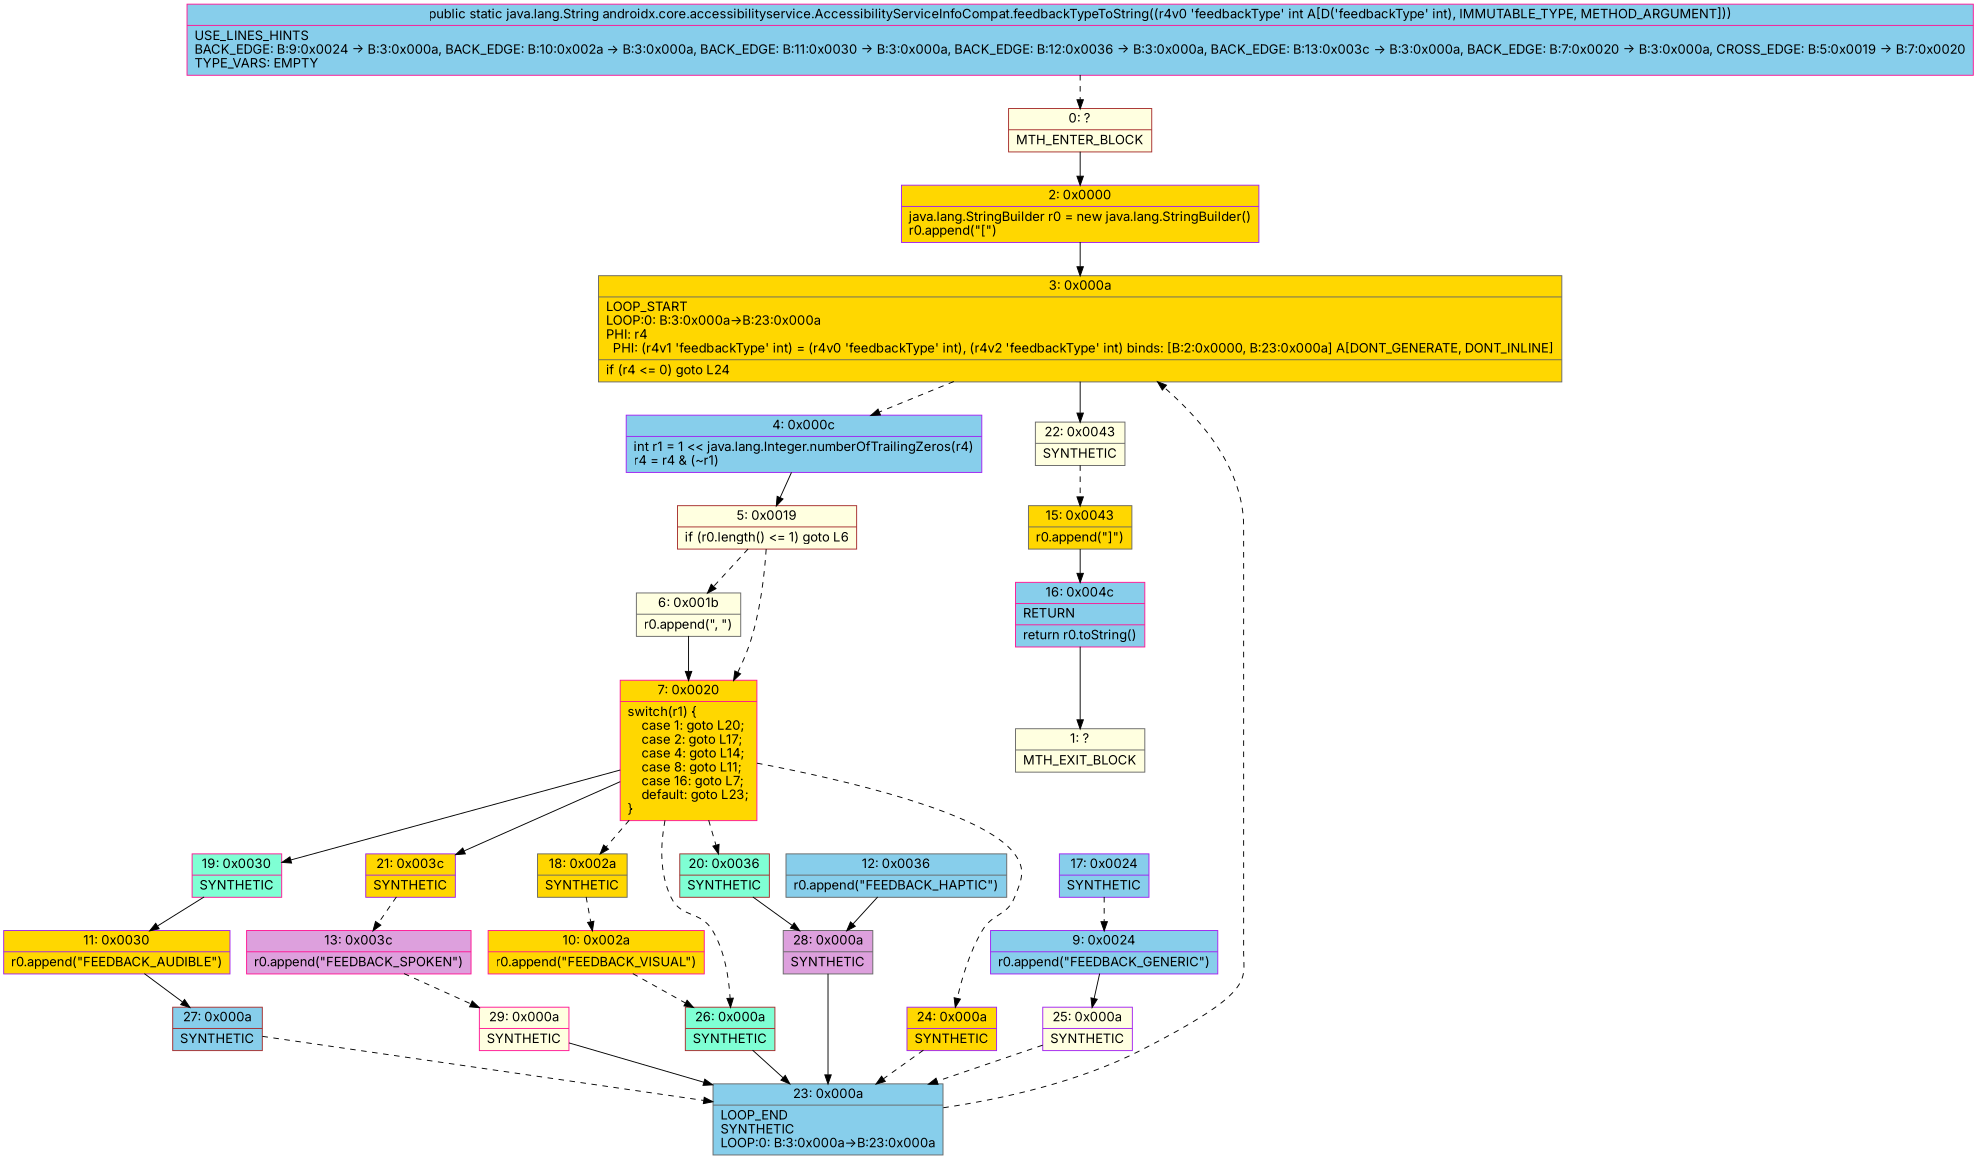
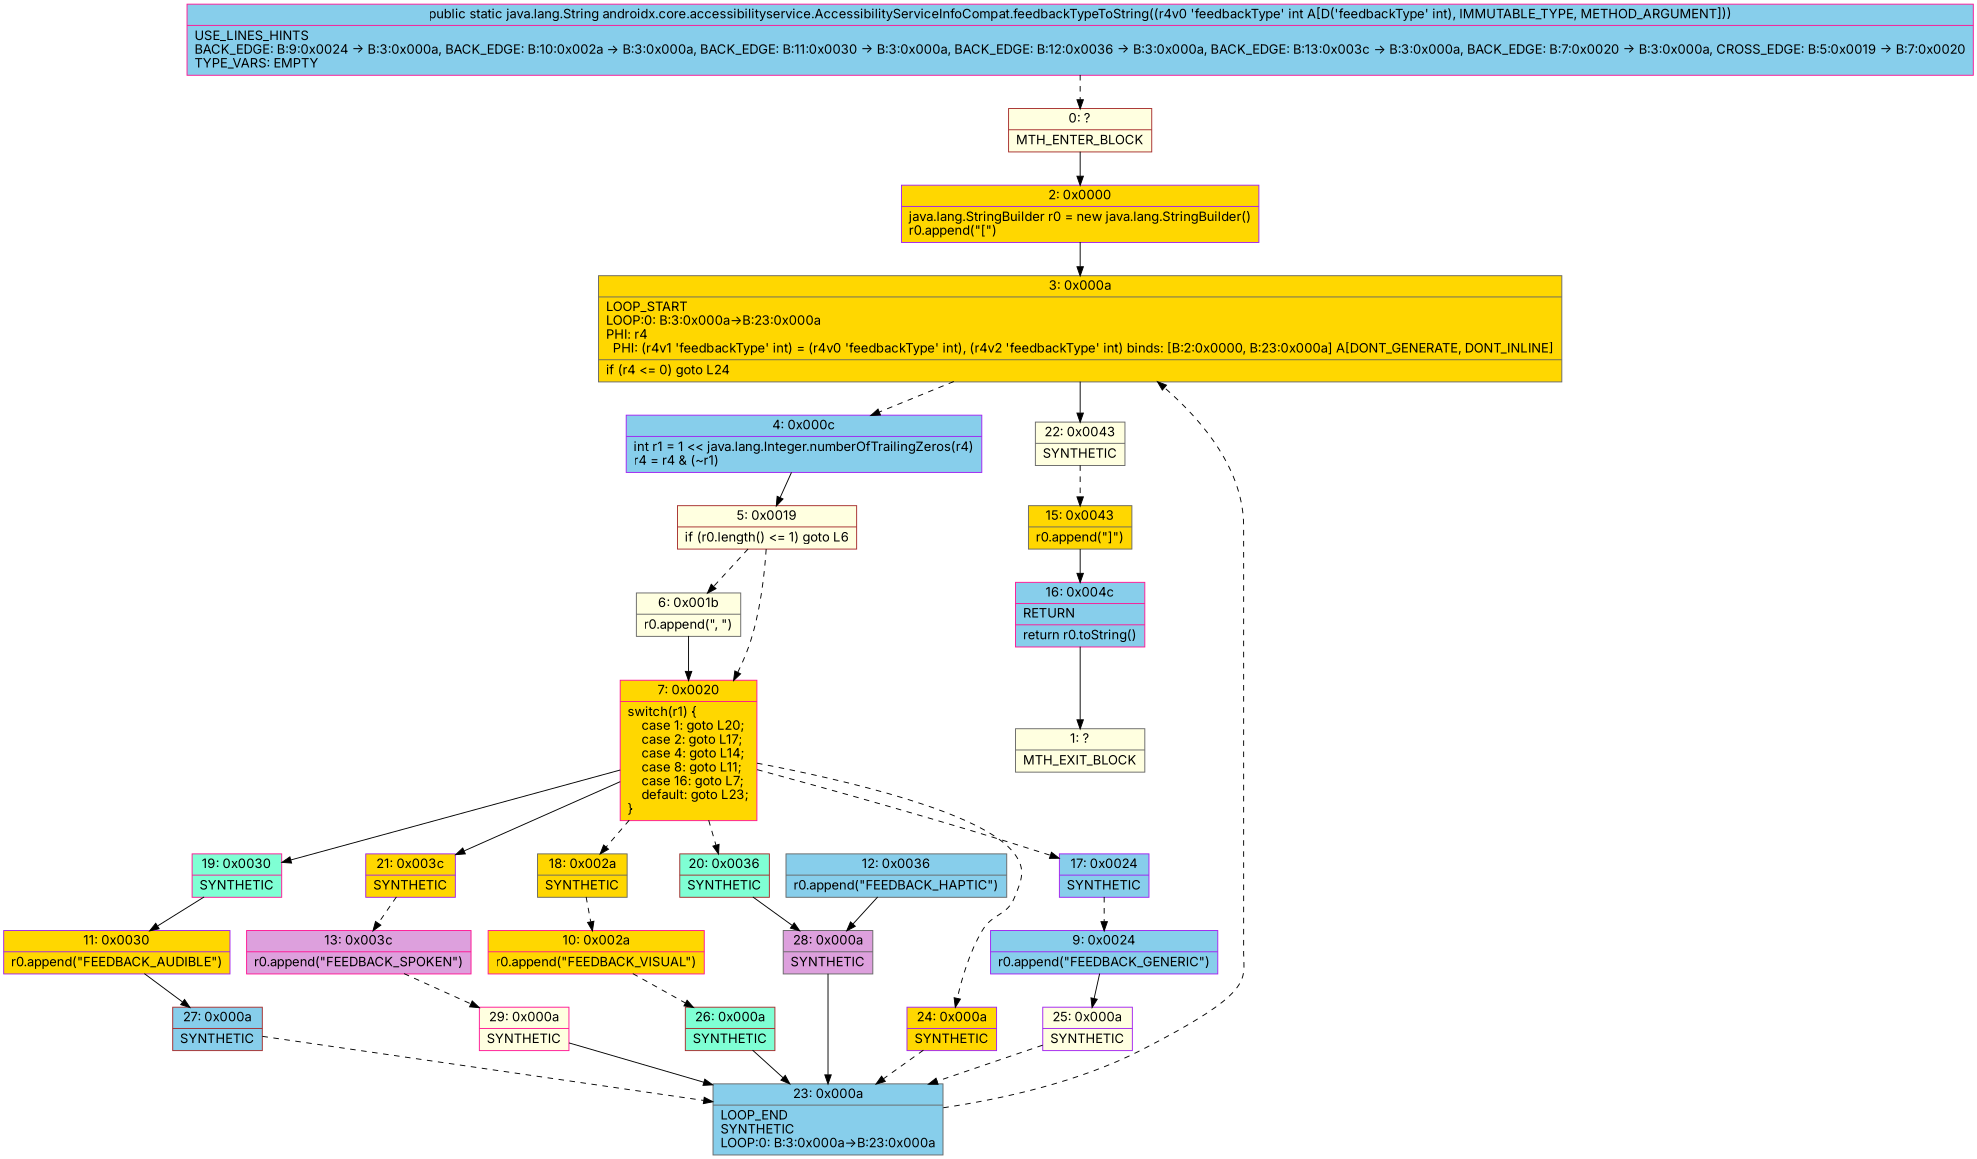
edge "7: 0x0020" -> "26: 0x000a": now "7: 0x0020" -> "17: 0x0024"
